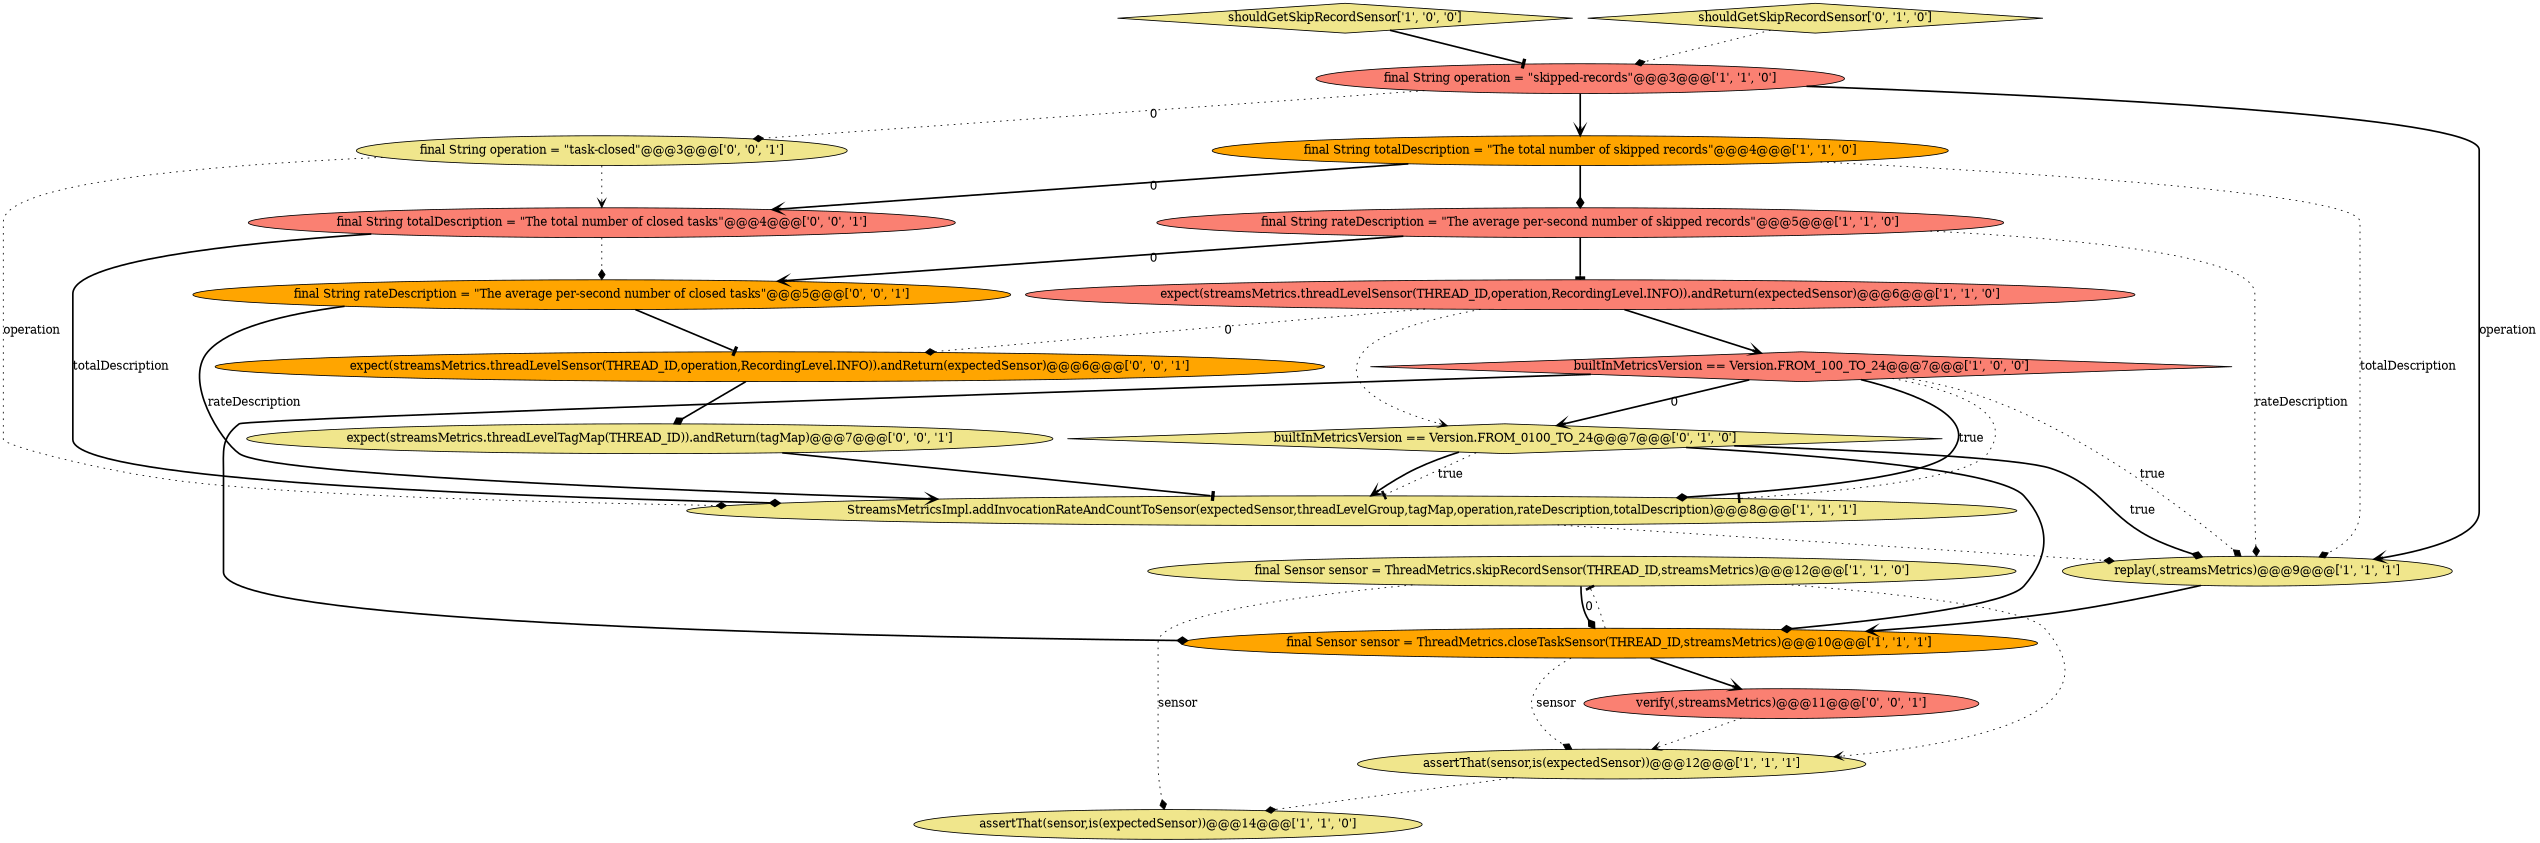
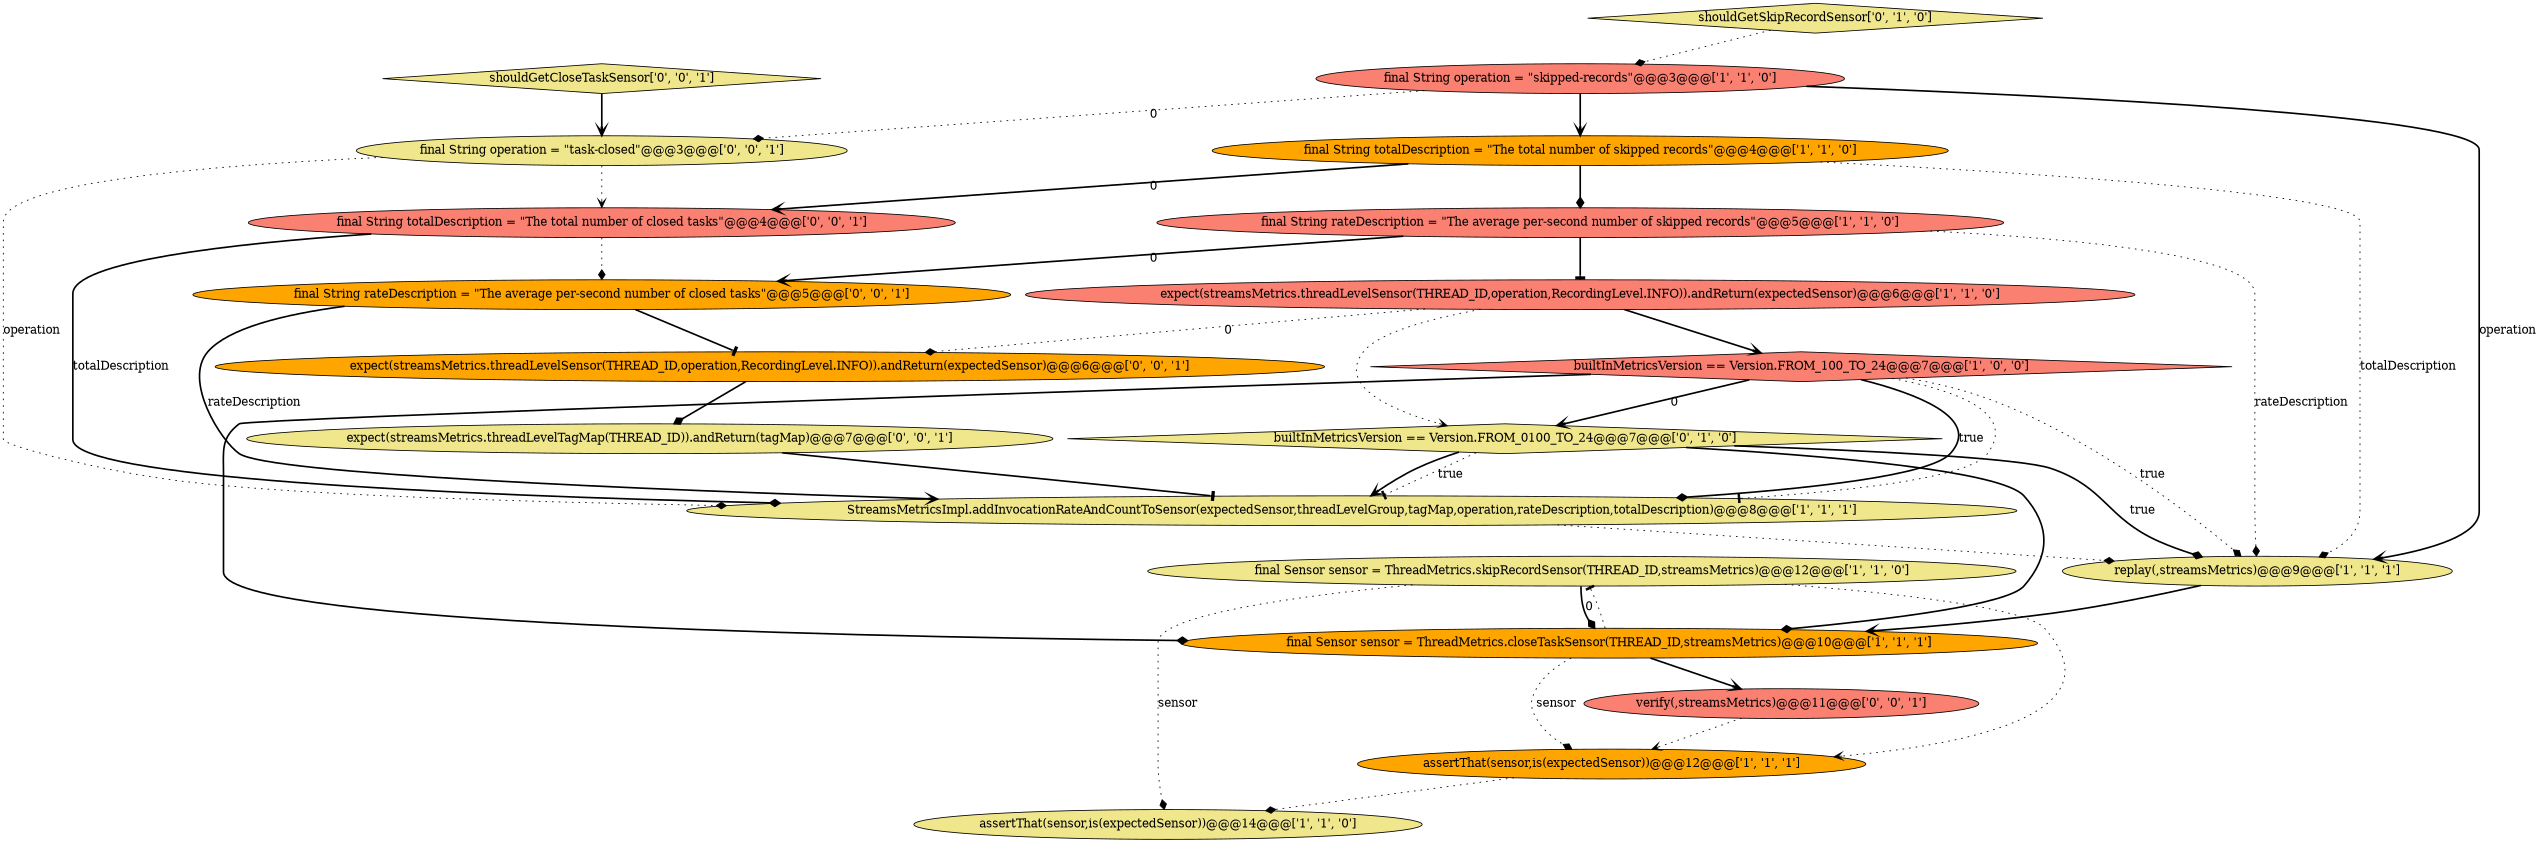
node "shouldGetSkipRecordSensor['1', '0', '0']": removed
node "shouldGetCloseTaskSensor['0', '0', '1']": added
node "assertThat(sensor,is(expectedSensor))@@@12@@@['1', '1', '1']": fillcolor khaki -> orange
